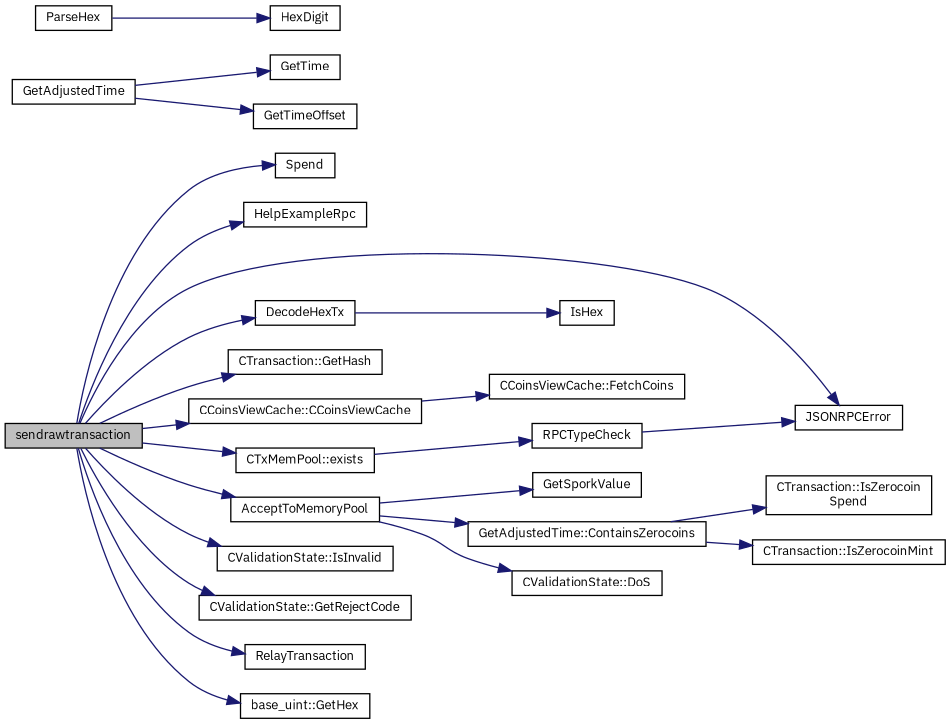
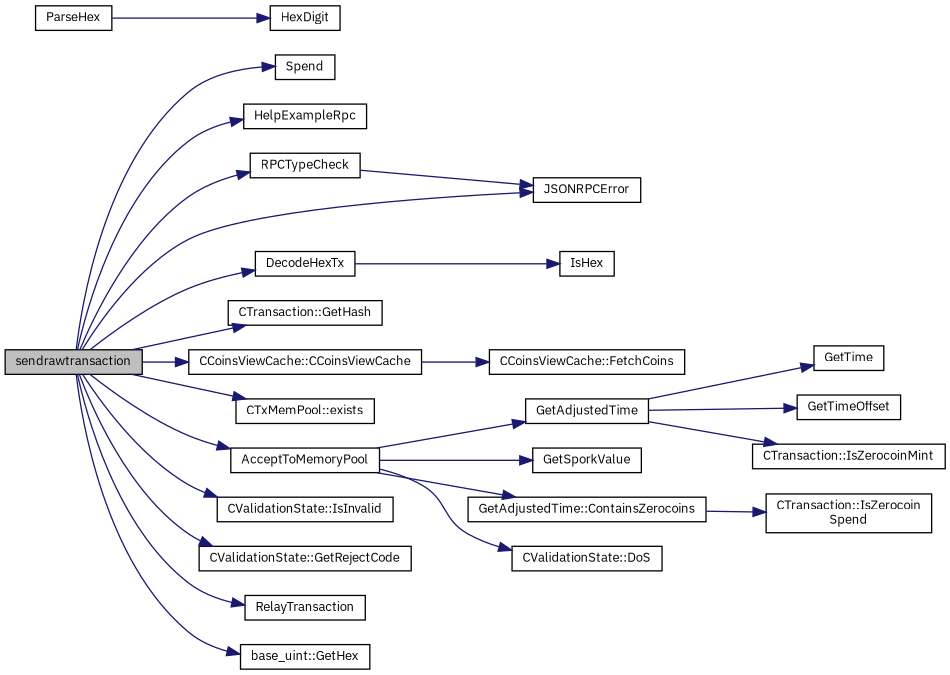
edge "AcceptToMemoryPool" -> "GetAdjustedTime": added
edge "CTxMemPool::exists" -> "RPCTypeCheck": now "sendrawtransaction" -> "RPCTypeCheck"
edge "GetAdjustedTime::ContainsZerocoins" -> "CTransaction::IsZerocoinMint": now "GetAdjustedTime" -> "CTransaction::IsZerocoinMint"
